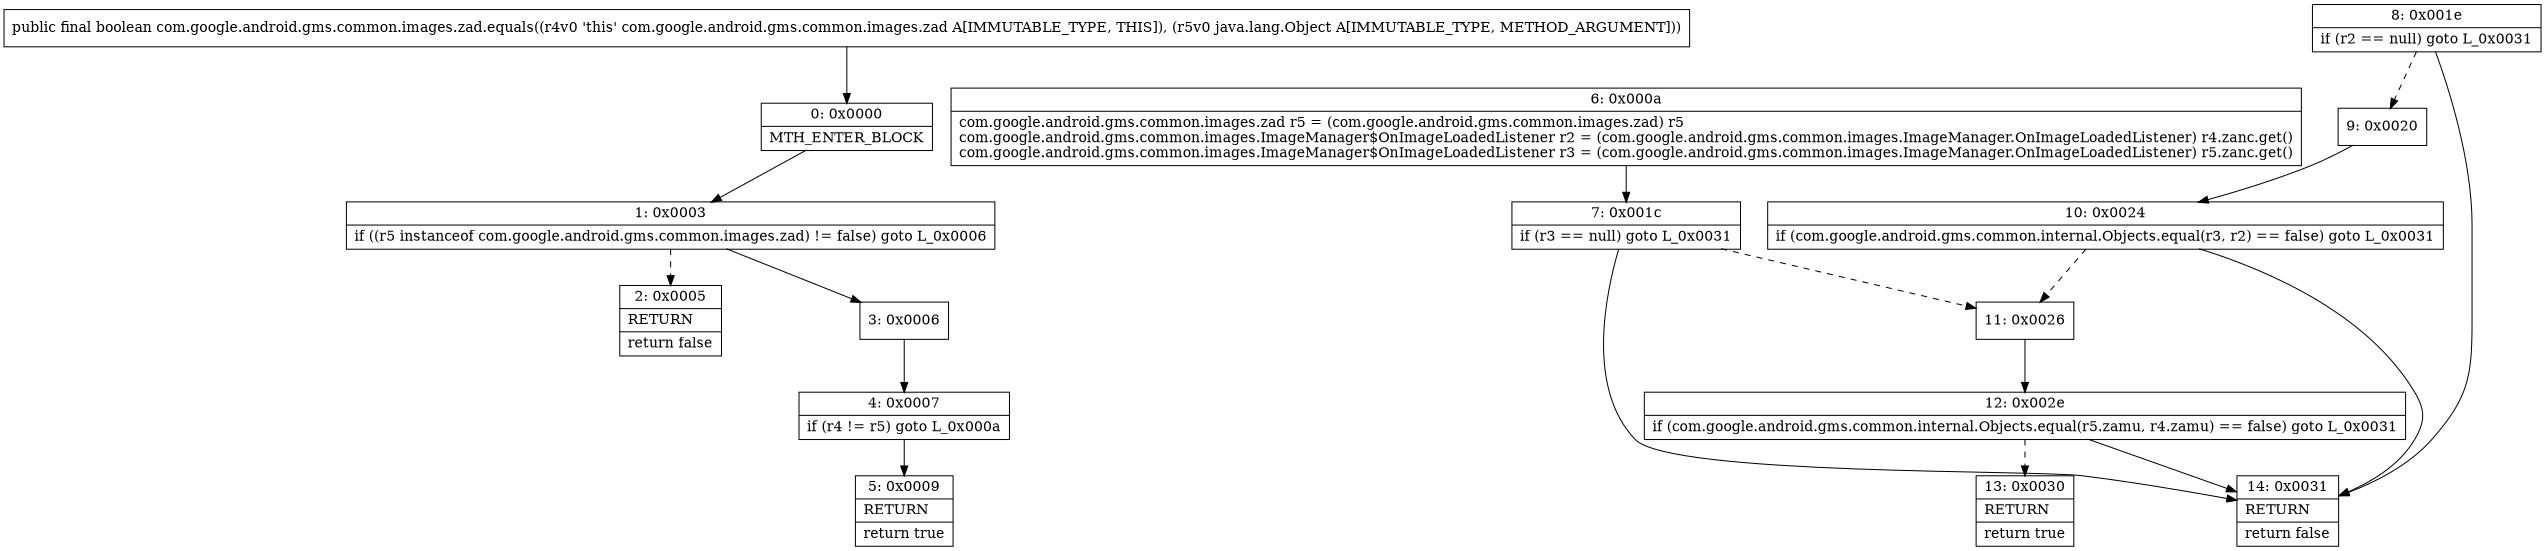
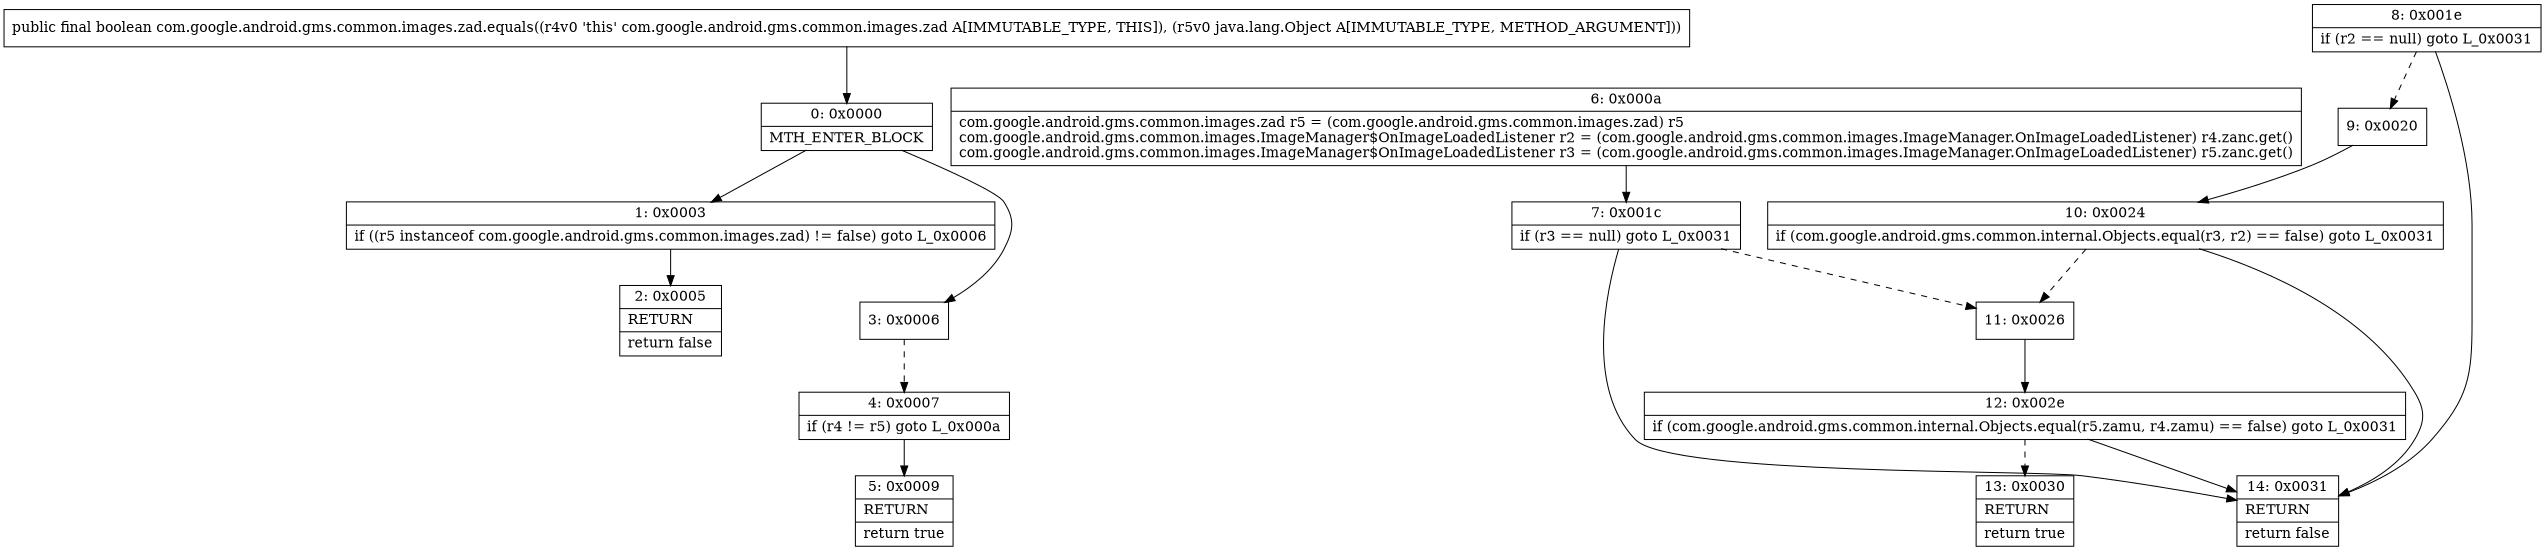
edge "1: 0x0003" -> "2: 0x0005": style dashed -> solid
edge "1: 0x0003" -> "3: 0x0006": now "0: 0x0000" -> "3: 0x0006"
edge "3: 0x0006" -> "4: 0x0007": style solid -> dashed
